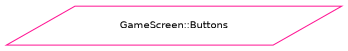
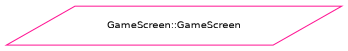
node "GameScreen::Buttons": label "GameScreen::Buttons" -> "GameScreen::GameScreen"
